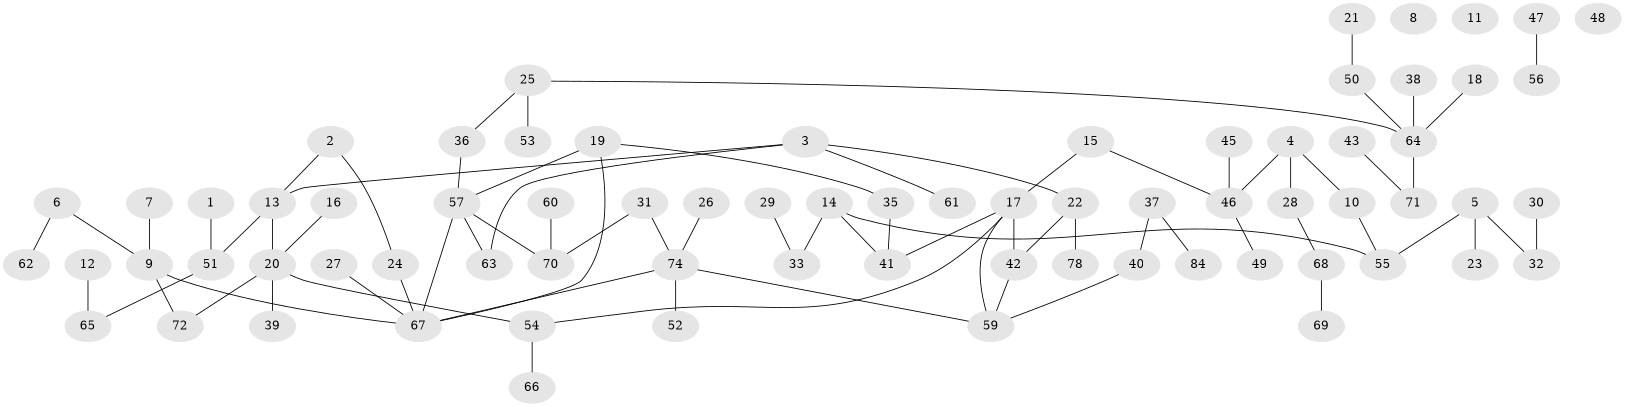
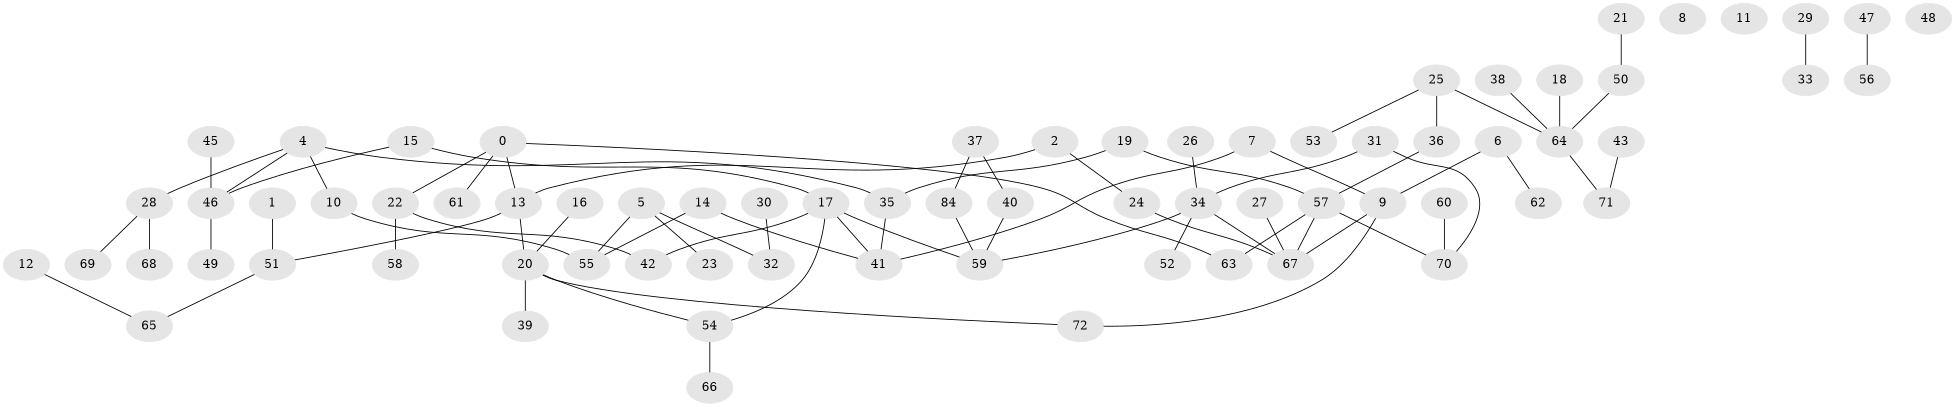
node "3": label "3" -> "0"
edge "4" -- "35": added
edge "7" -- "41": added
edge "14" -- "33": removed
node "74": label "74" -> "34"
node "78": label "78" -> "58"
edge "19" -- "67": removed
edge "42" -- "59": now "84" -- "59"
edge "68" -- "69": now "28" -- "69"
